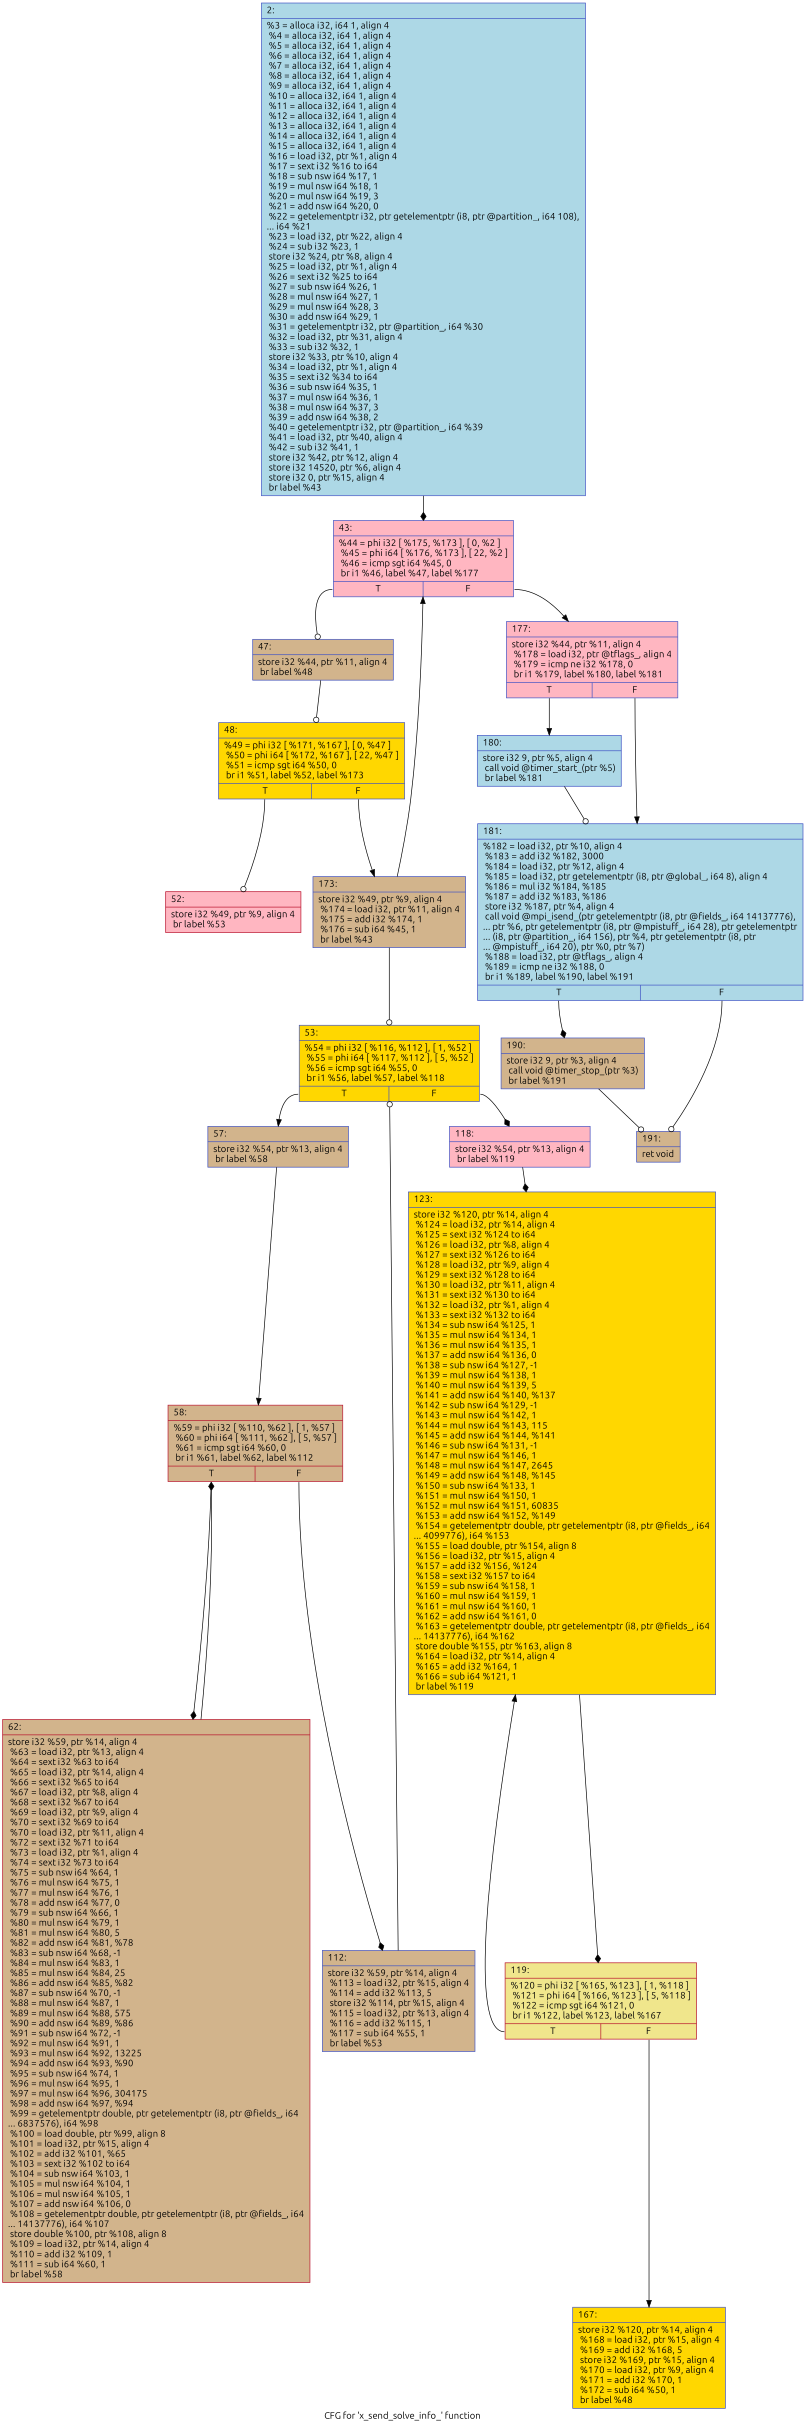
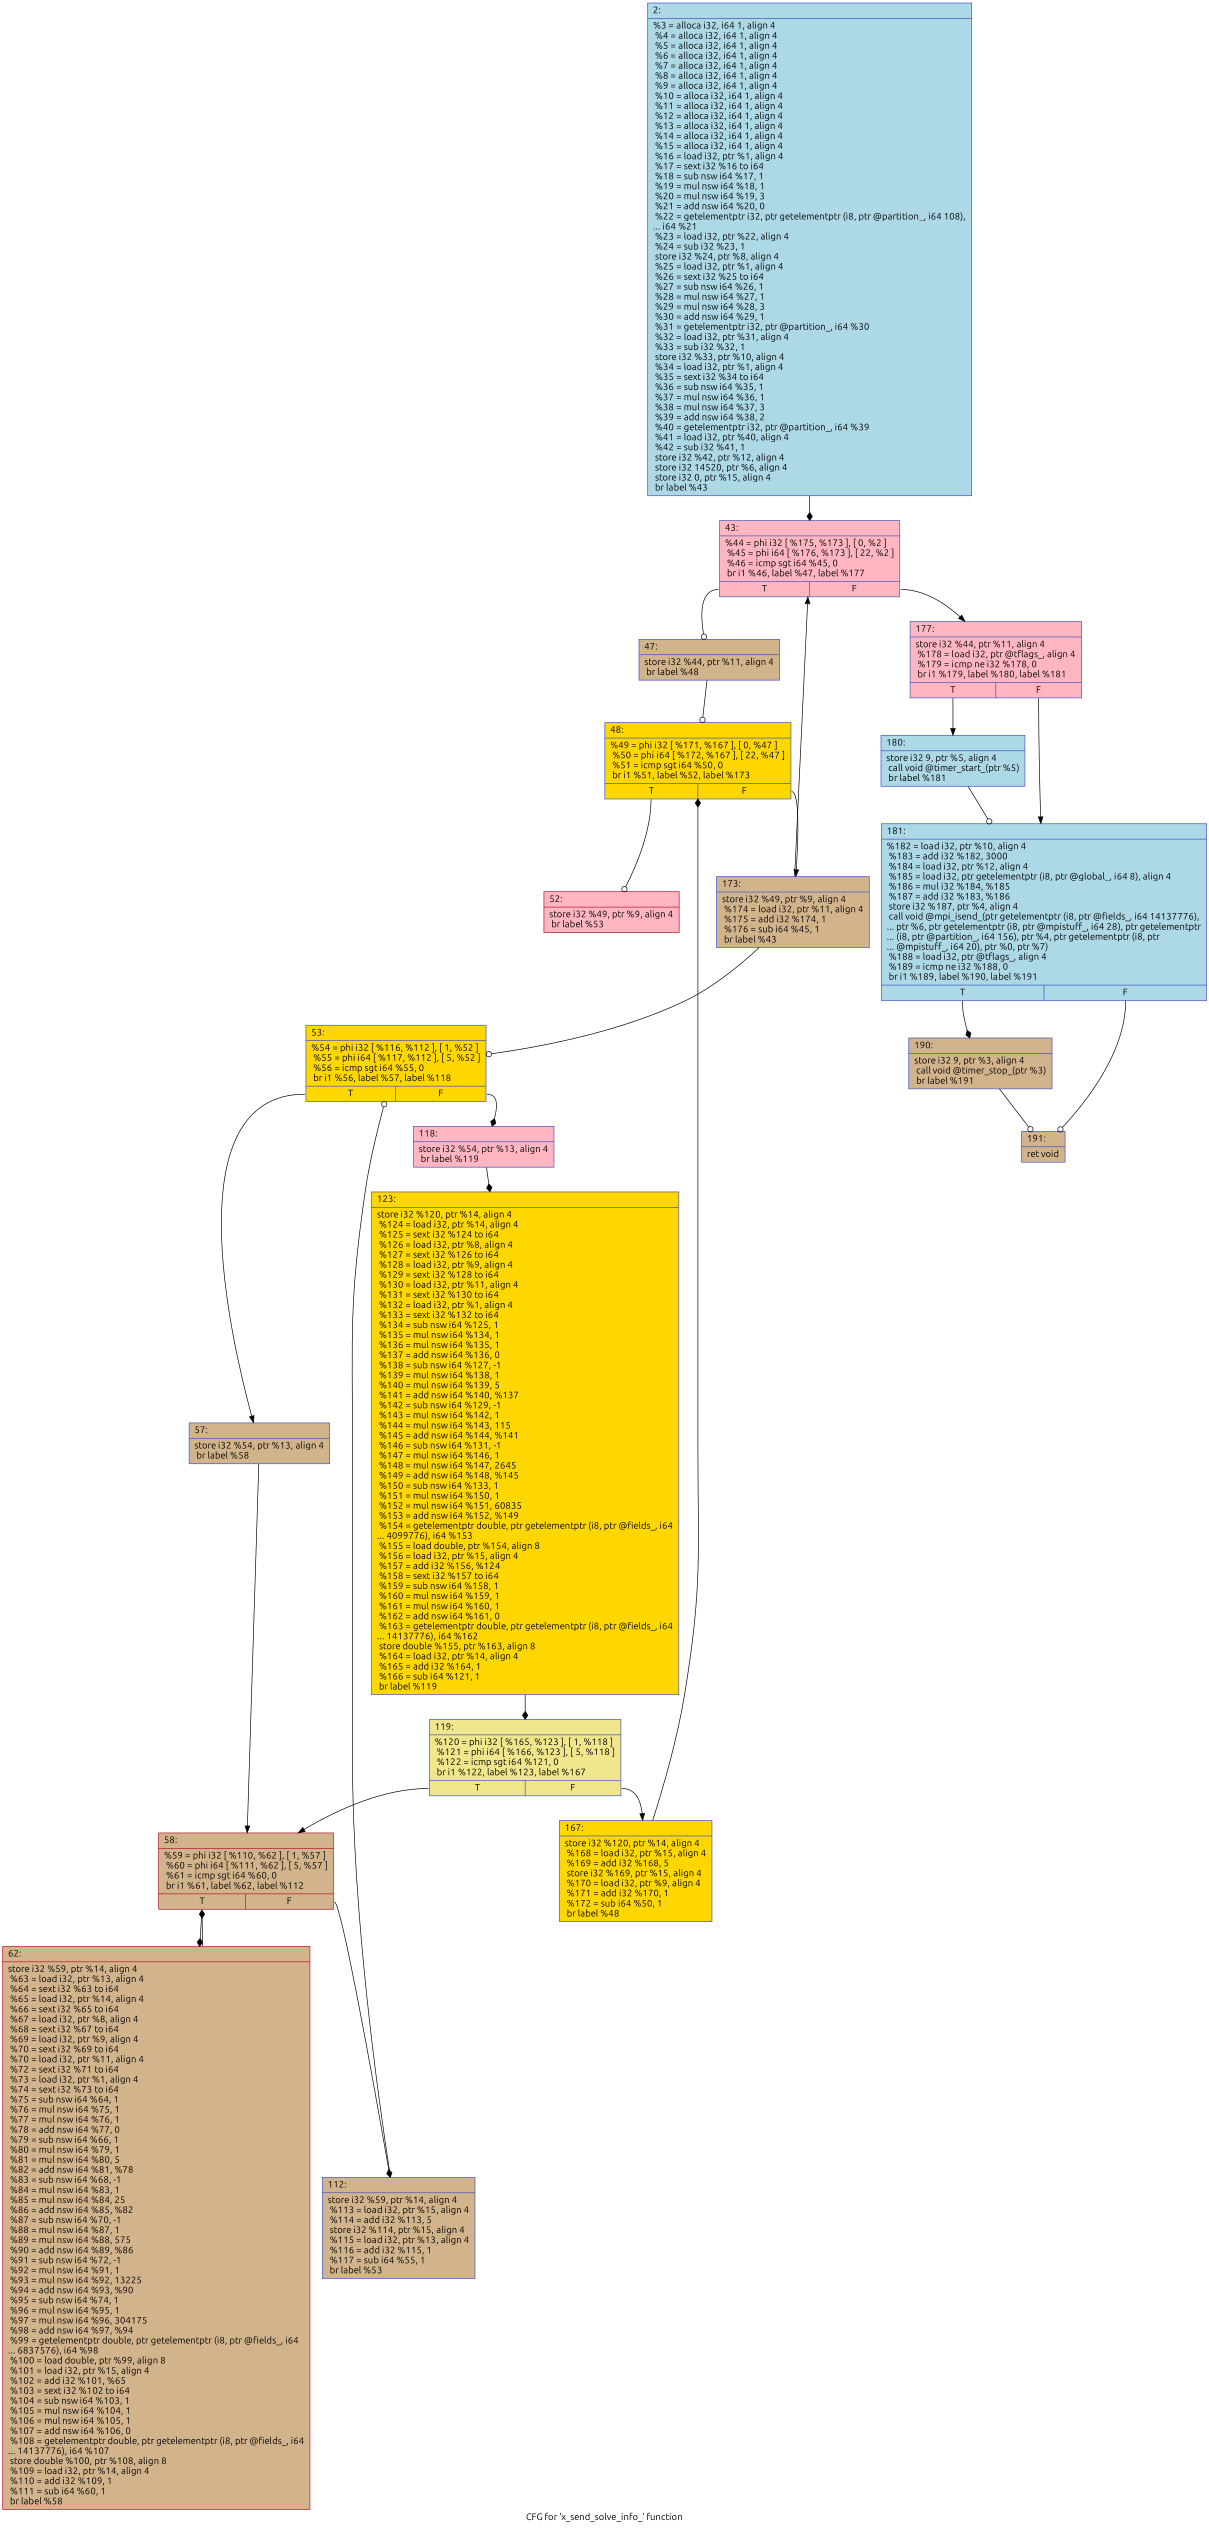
edge "167:" -> "48:": added
edge "119:" -> "123:": now "119:" -> "58:"
node "119:": color #b70d28ff -> #3d50c3ff
